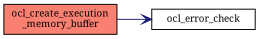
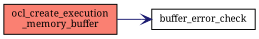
node "ocl_error_check": label "ocl_error_check" -> "buffer_error_check"
